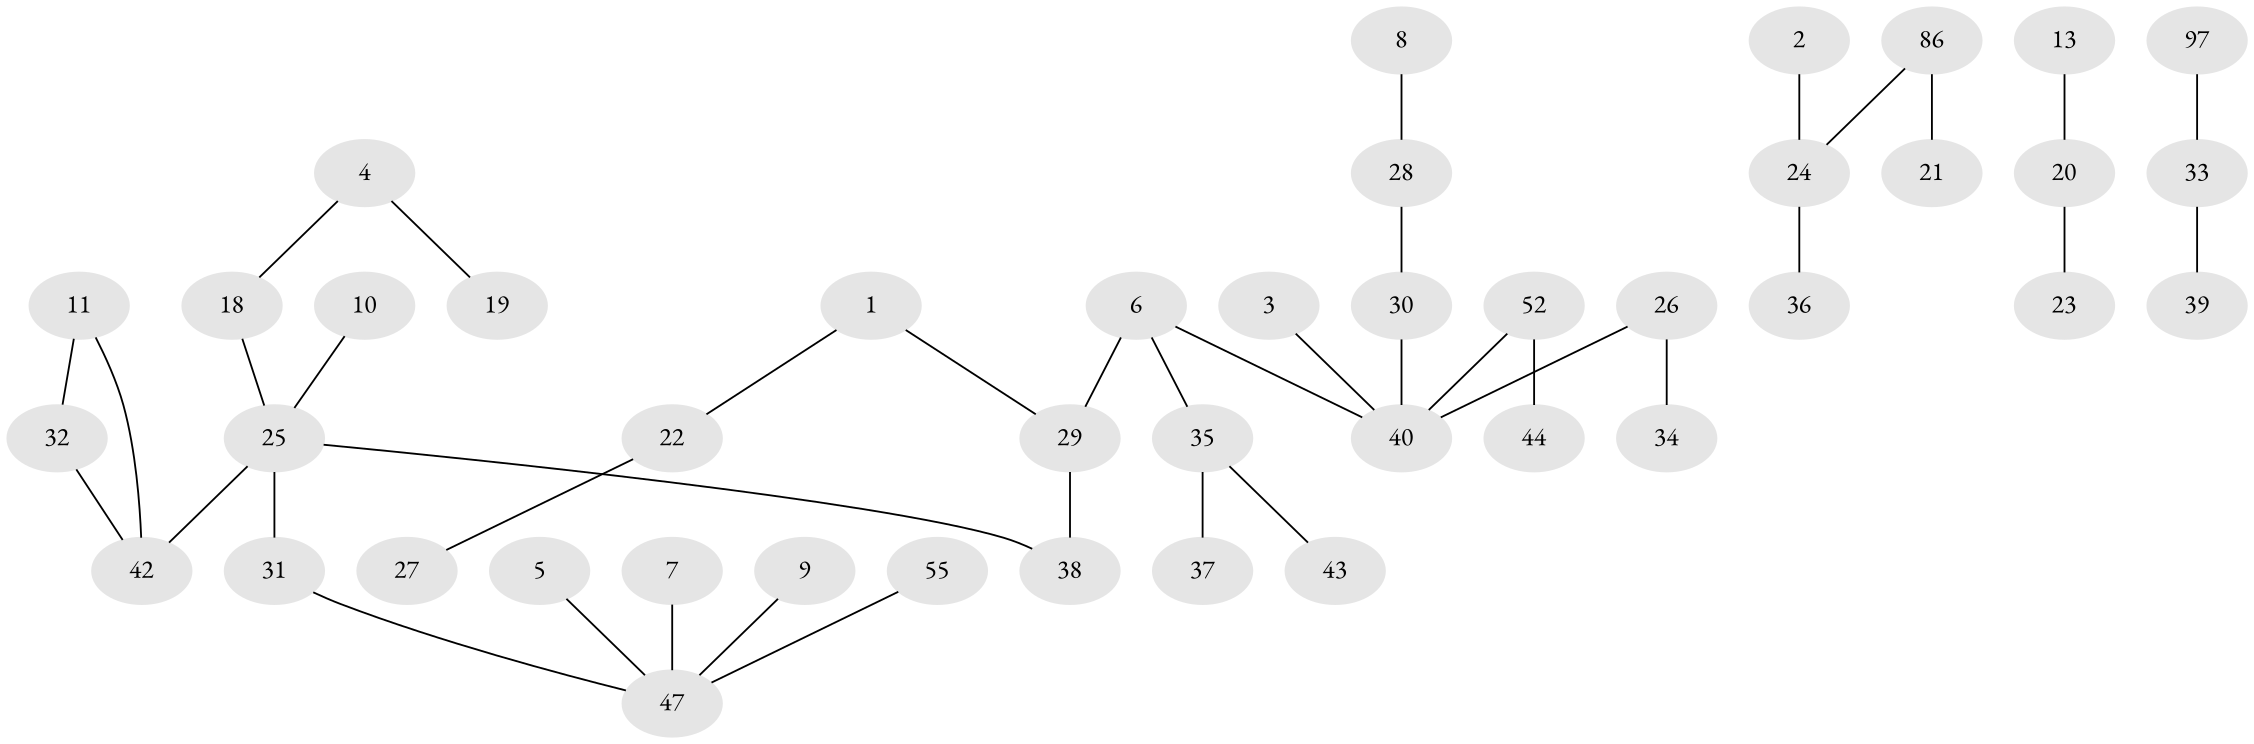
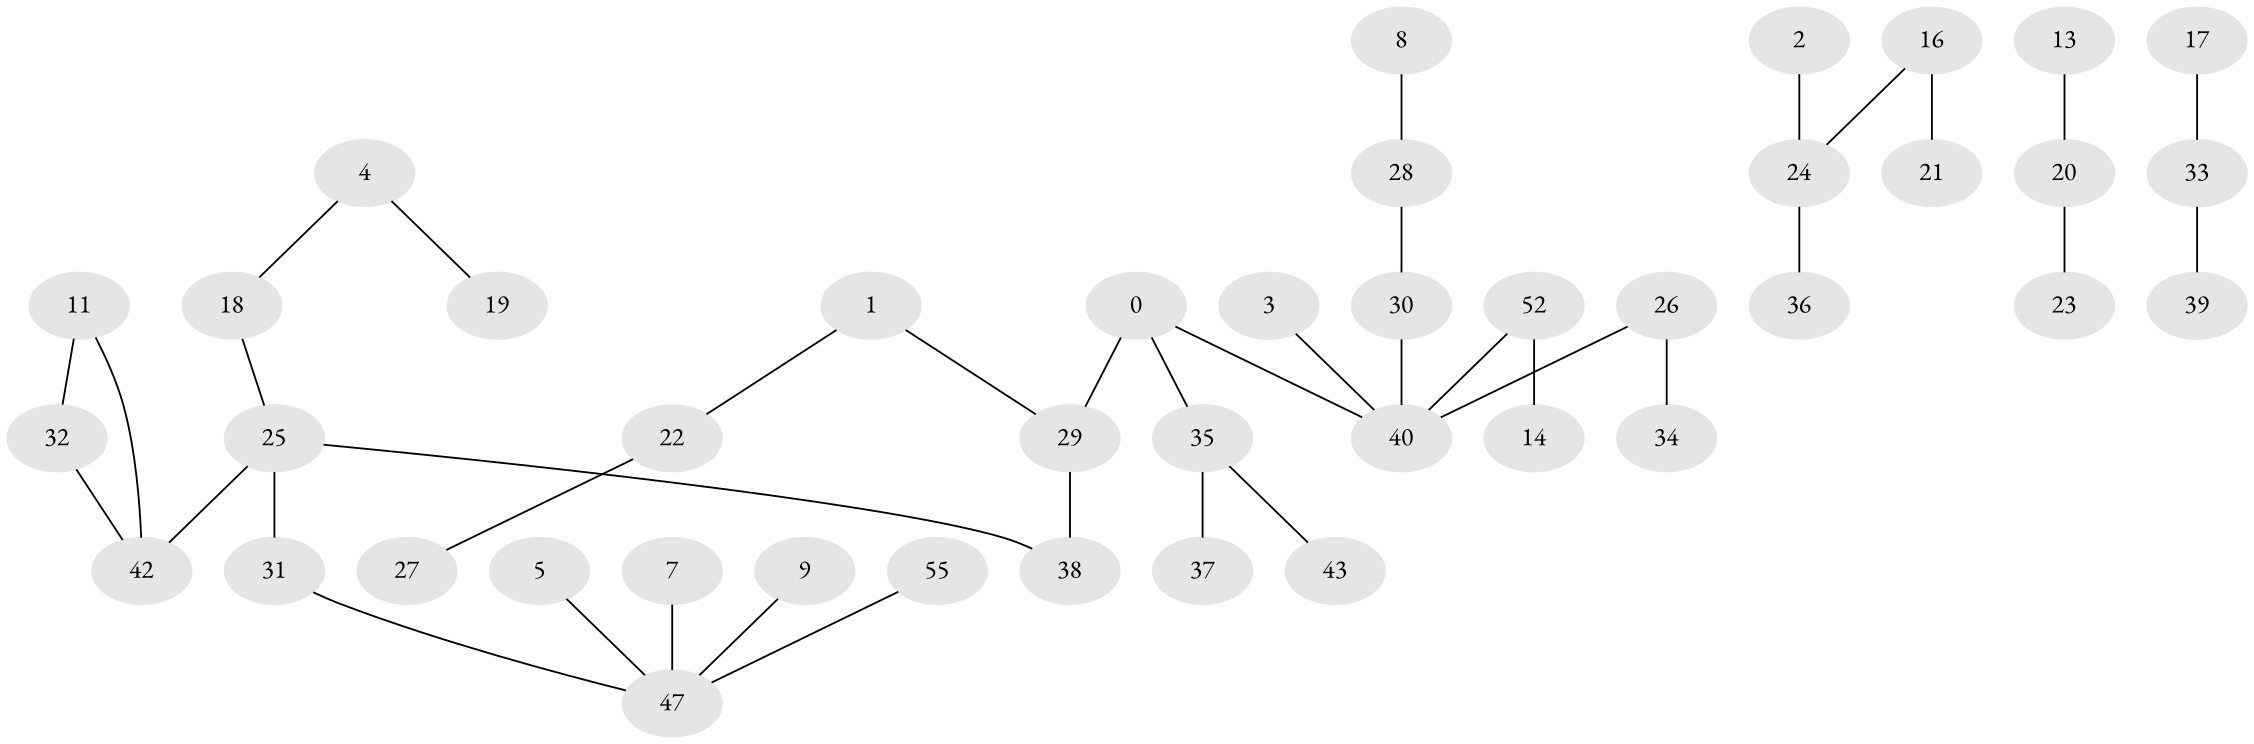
node "86": label "86" -> "16"
node "97": label "97" -> "17"
node "10": removed
node "6": label "6" -> "0"
node "44": label "44" -> "14"
